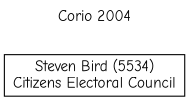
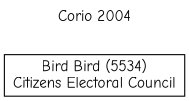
node "Steven Bird (5534) Citizens Electoral Council": label "Steven Bird (5534) Citizens Electoral Council" -> "Bird Bird (5534) Citizens Electoral Council"
